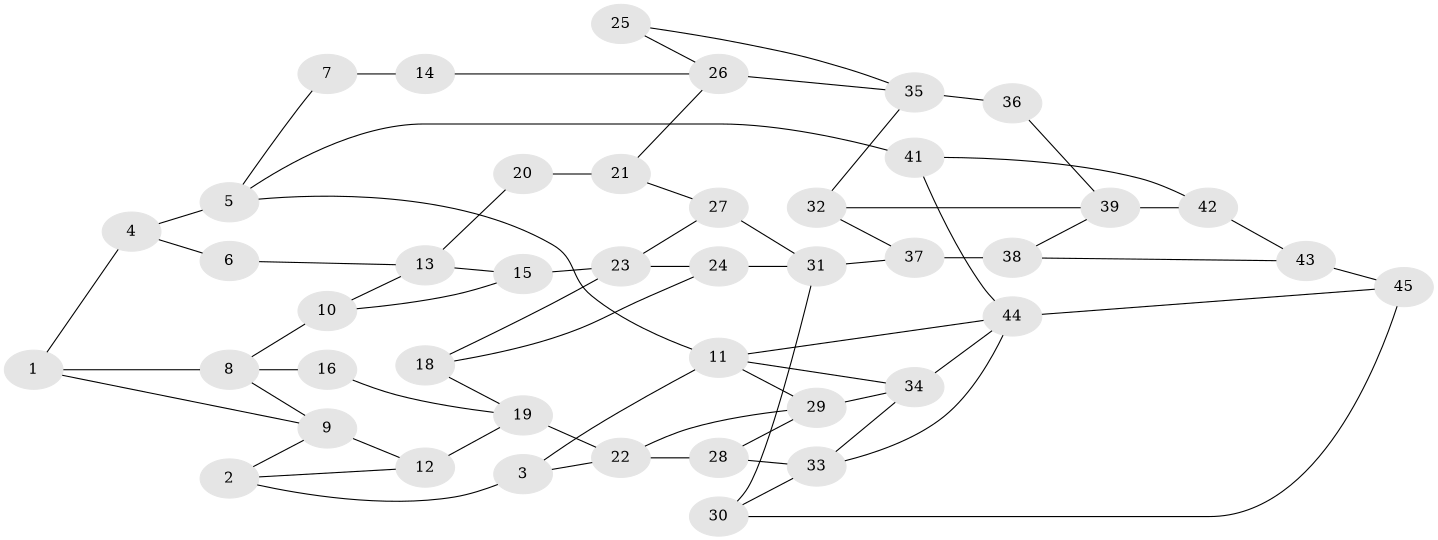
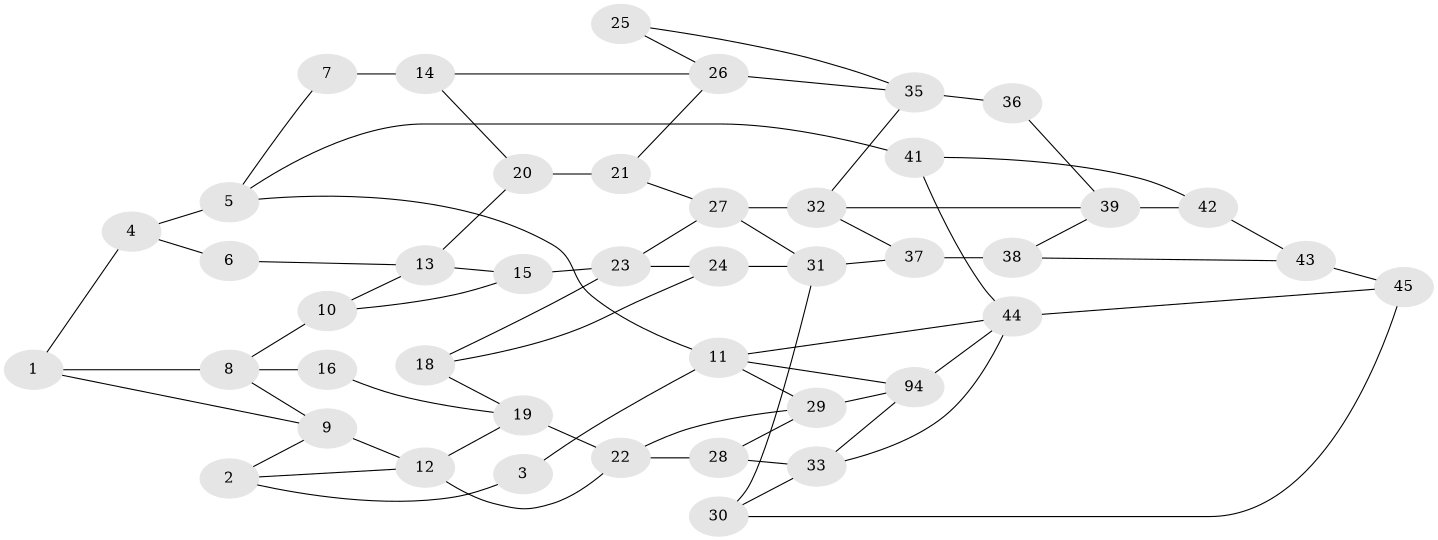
edge "14" -- "20": added
edge "27" -- "32": added
node "34": label "34" -> "94"
edge "22" -- "3": now "22" -- "12"
